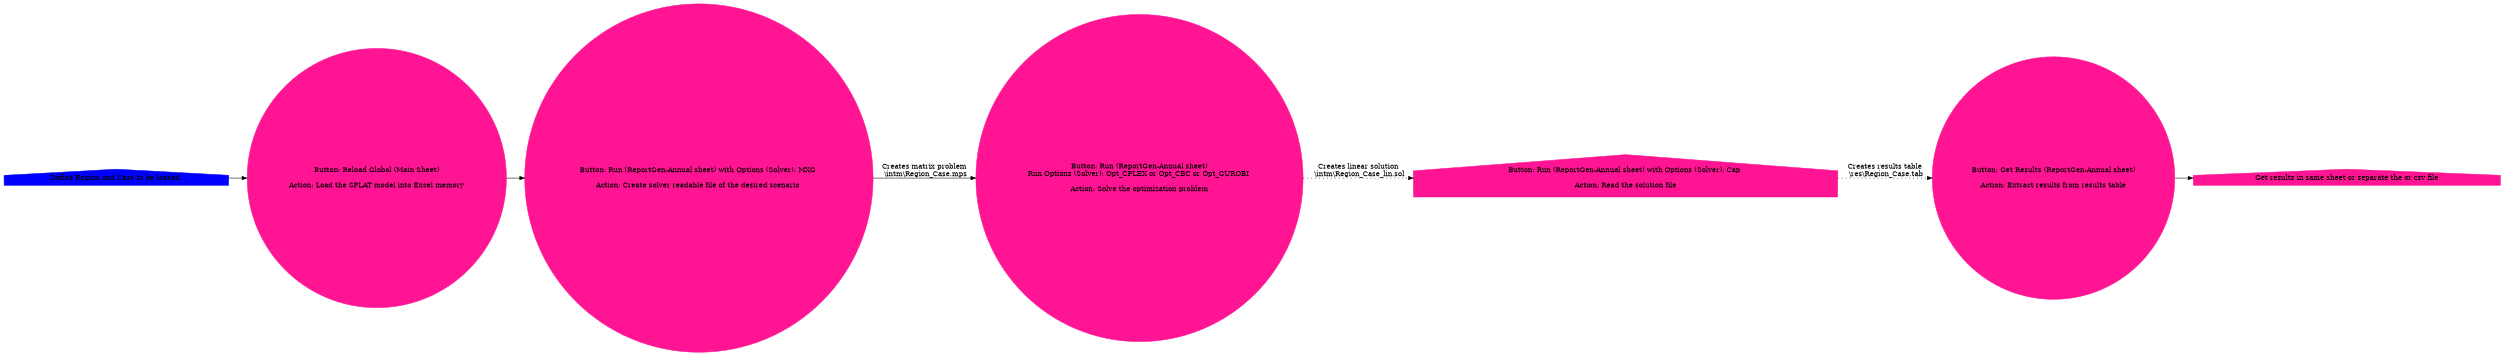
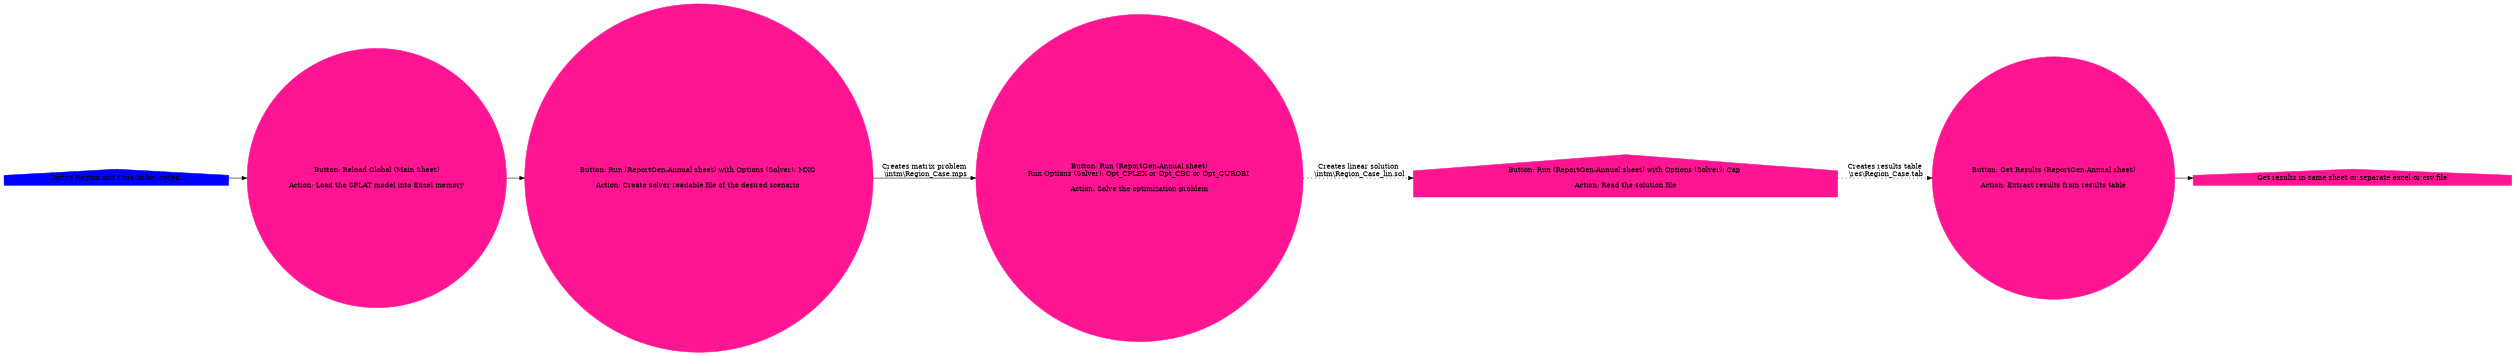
node "Get results in same sheet or separate the or csv file": label "Get results in same sheet or separate the or csv file" -> "Get results in same sheet or separate excel or csv file"
